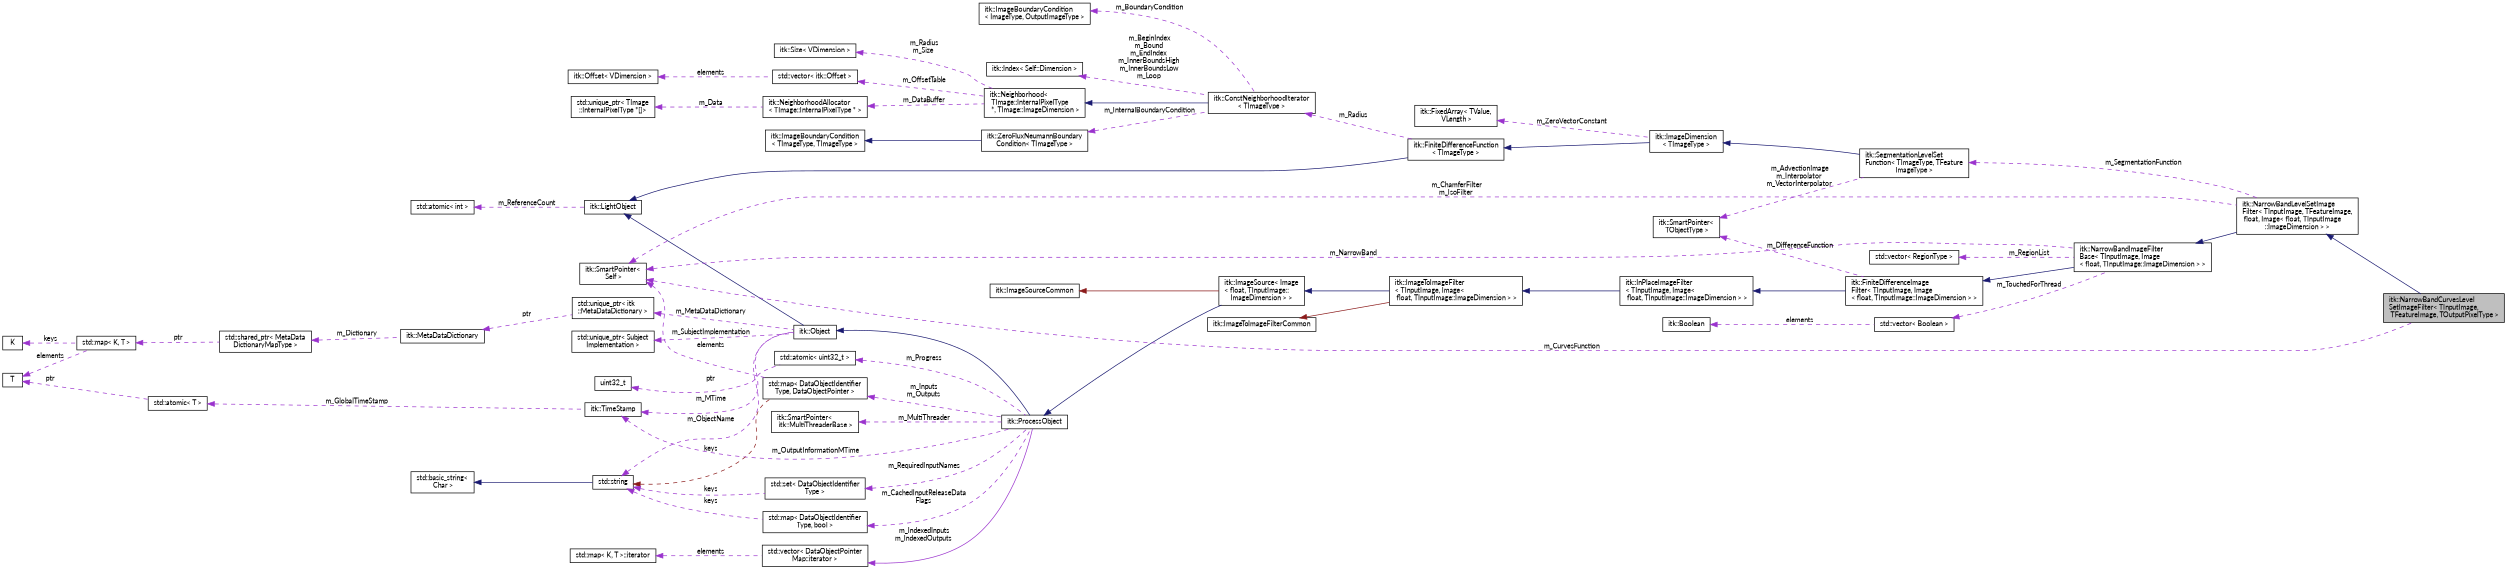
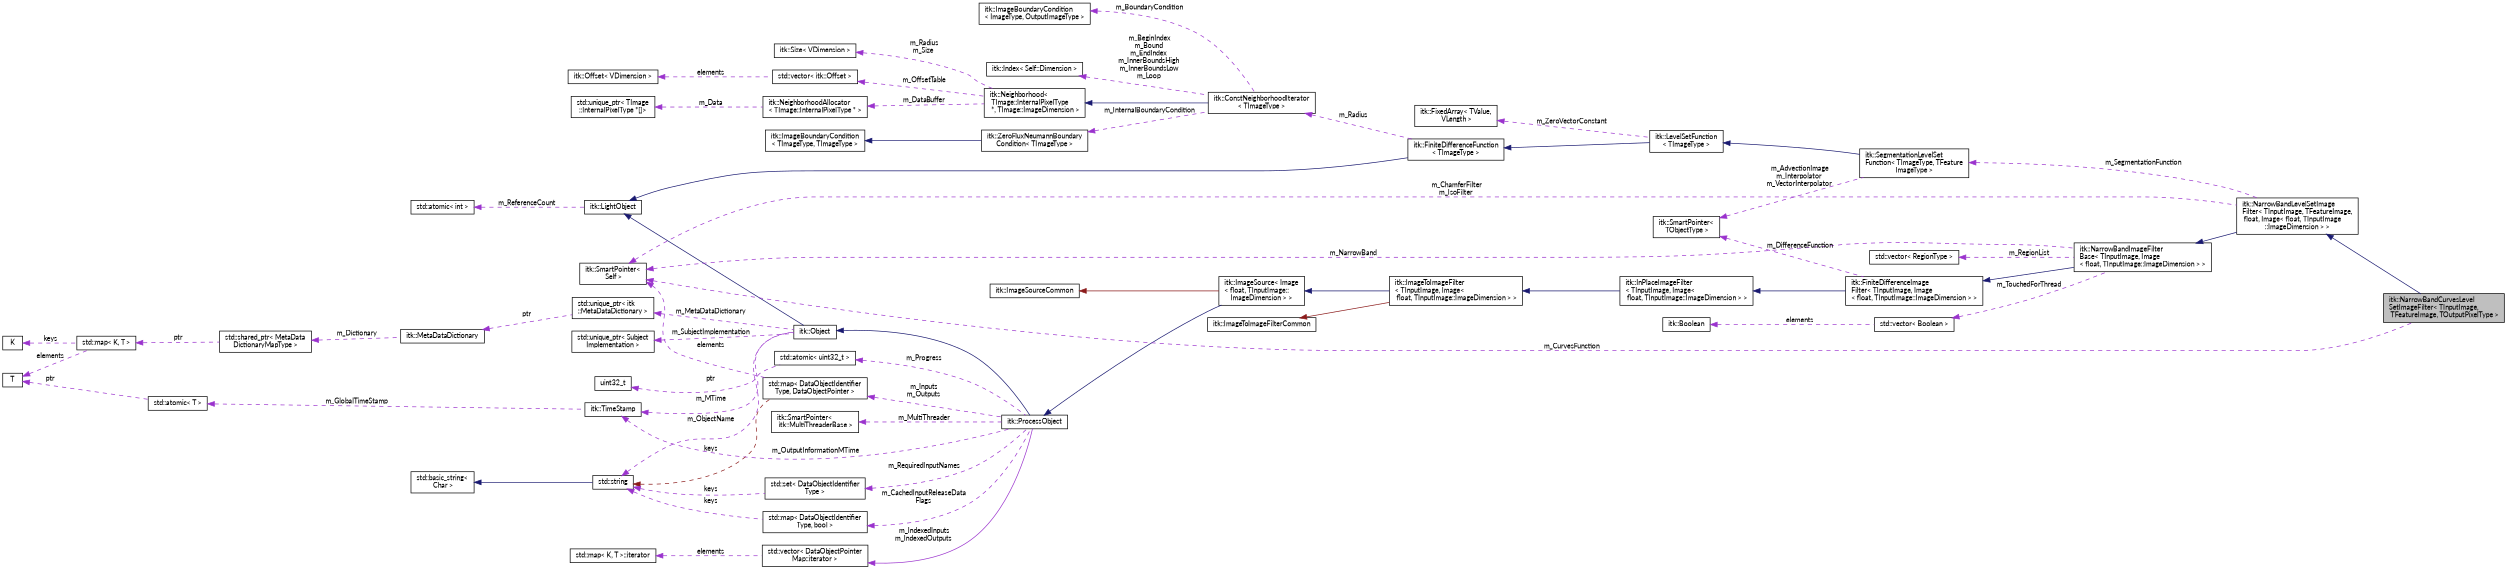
node "itk::ImageDimension < TImageType >": label "itk::ImageDimension < TImageType >" -> "itk::LevelSetFunction < TImageType >"
